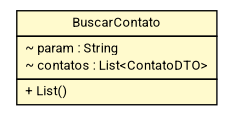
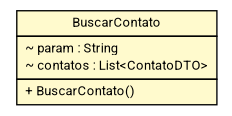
node "BuscarContato": text "+ List()" -> "+ BuscarContato()"
